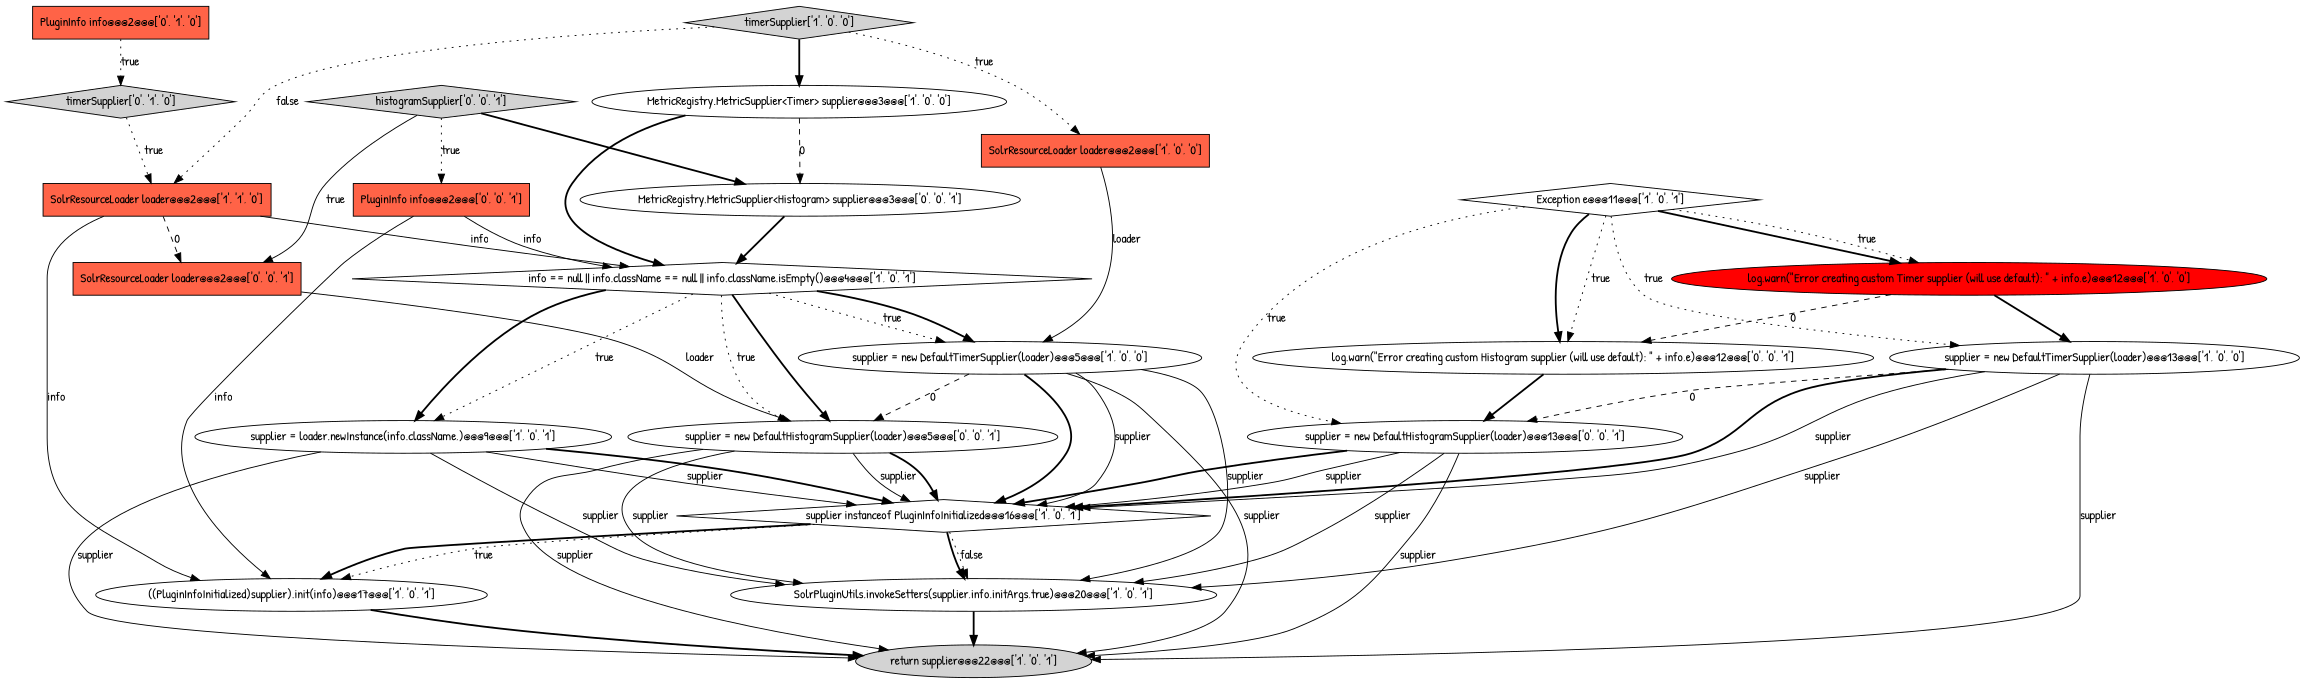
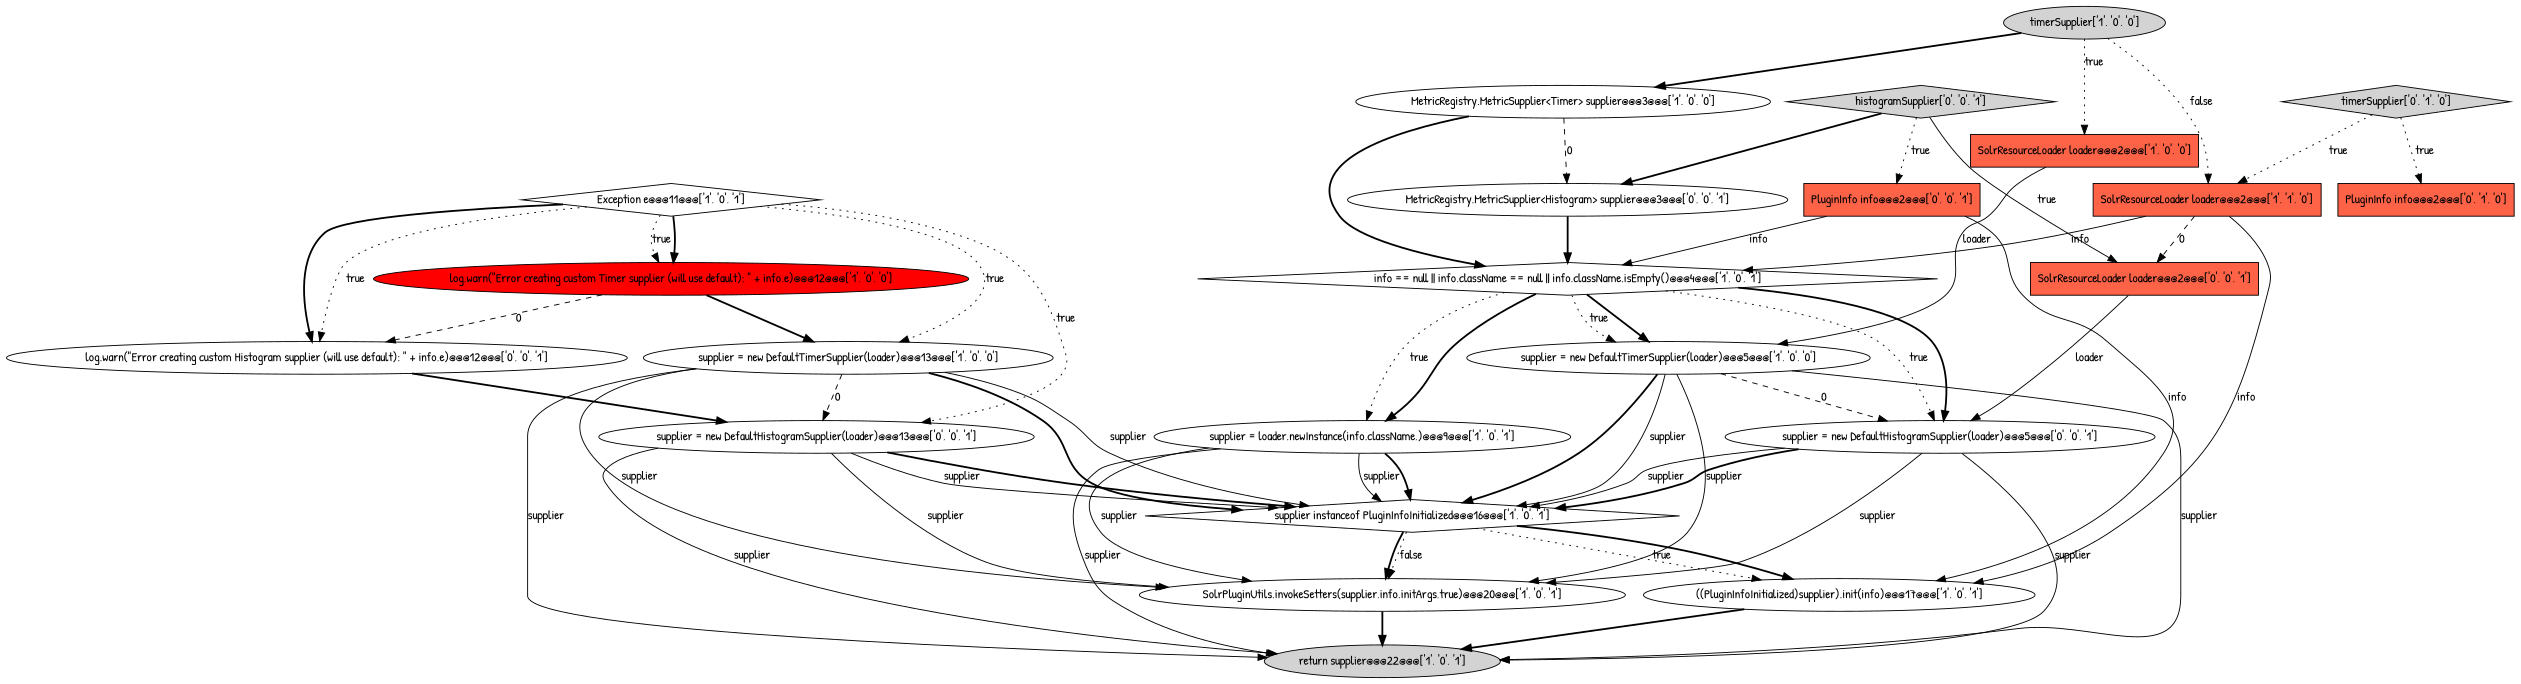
node "timerSupplier['1', '0', '0']": shape diamond -> ellipse
edge "PluginInfo info@@@2@@@['0', '1', '0']" -> "timerSupplier['0', '1', '0']": reversed
